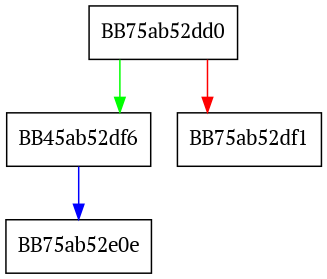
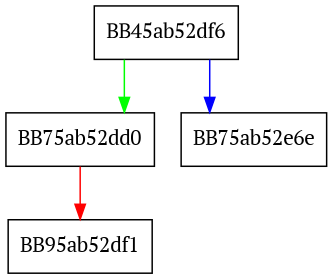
edge "BB75ab52dd0" -> "BB45ab52df6": reversed
node "BB75ab52df1": label "BB75ab52df1" -> "BB95ab52df1"
node "BB75ab52e0e": label "BB75ab52e0e" -> "BB75ab52e6e"
